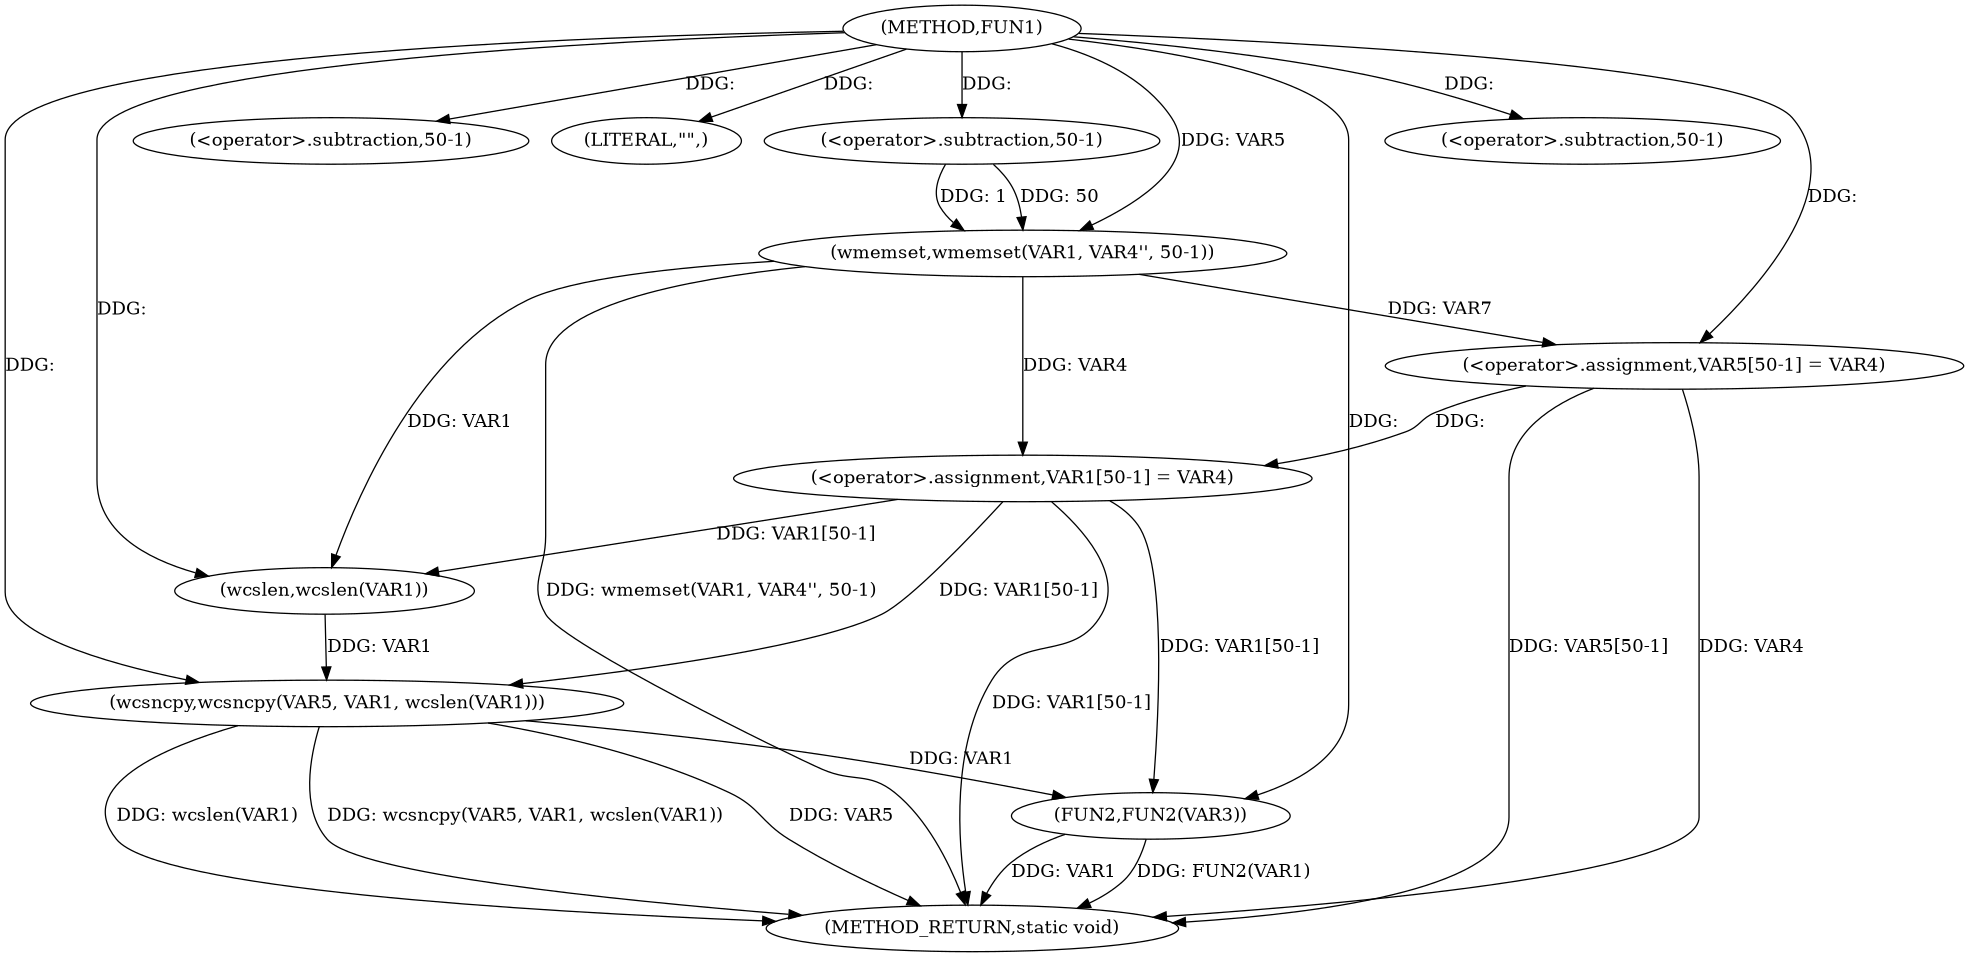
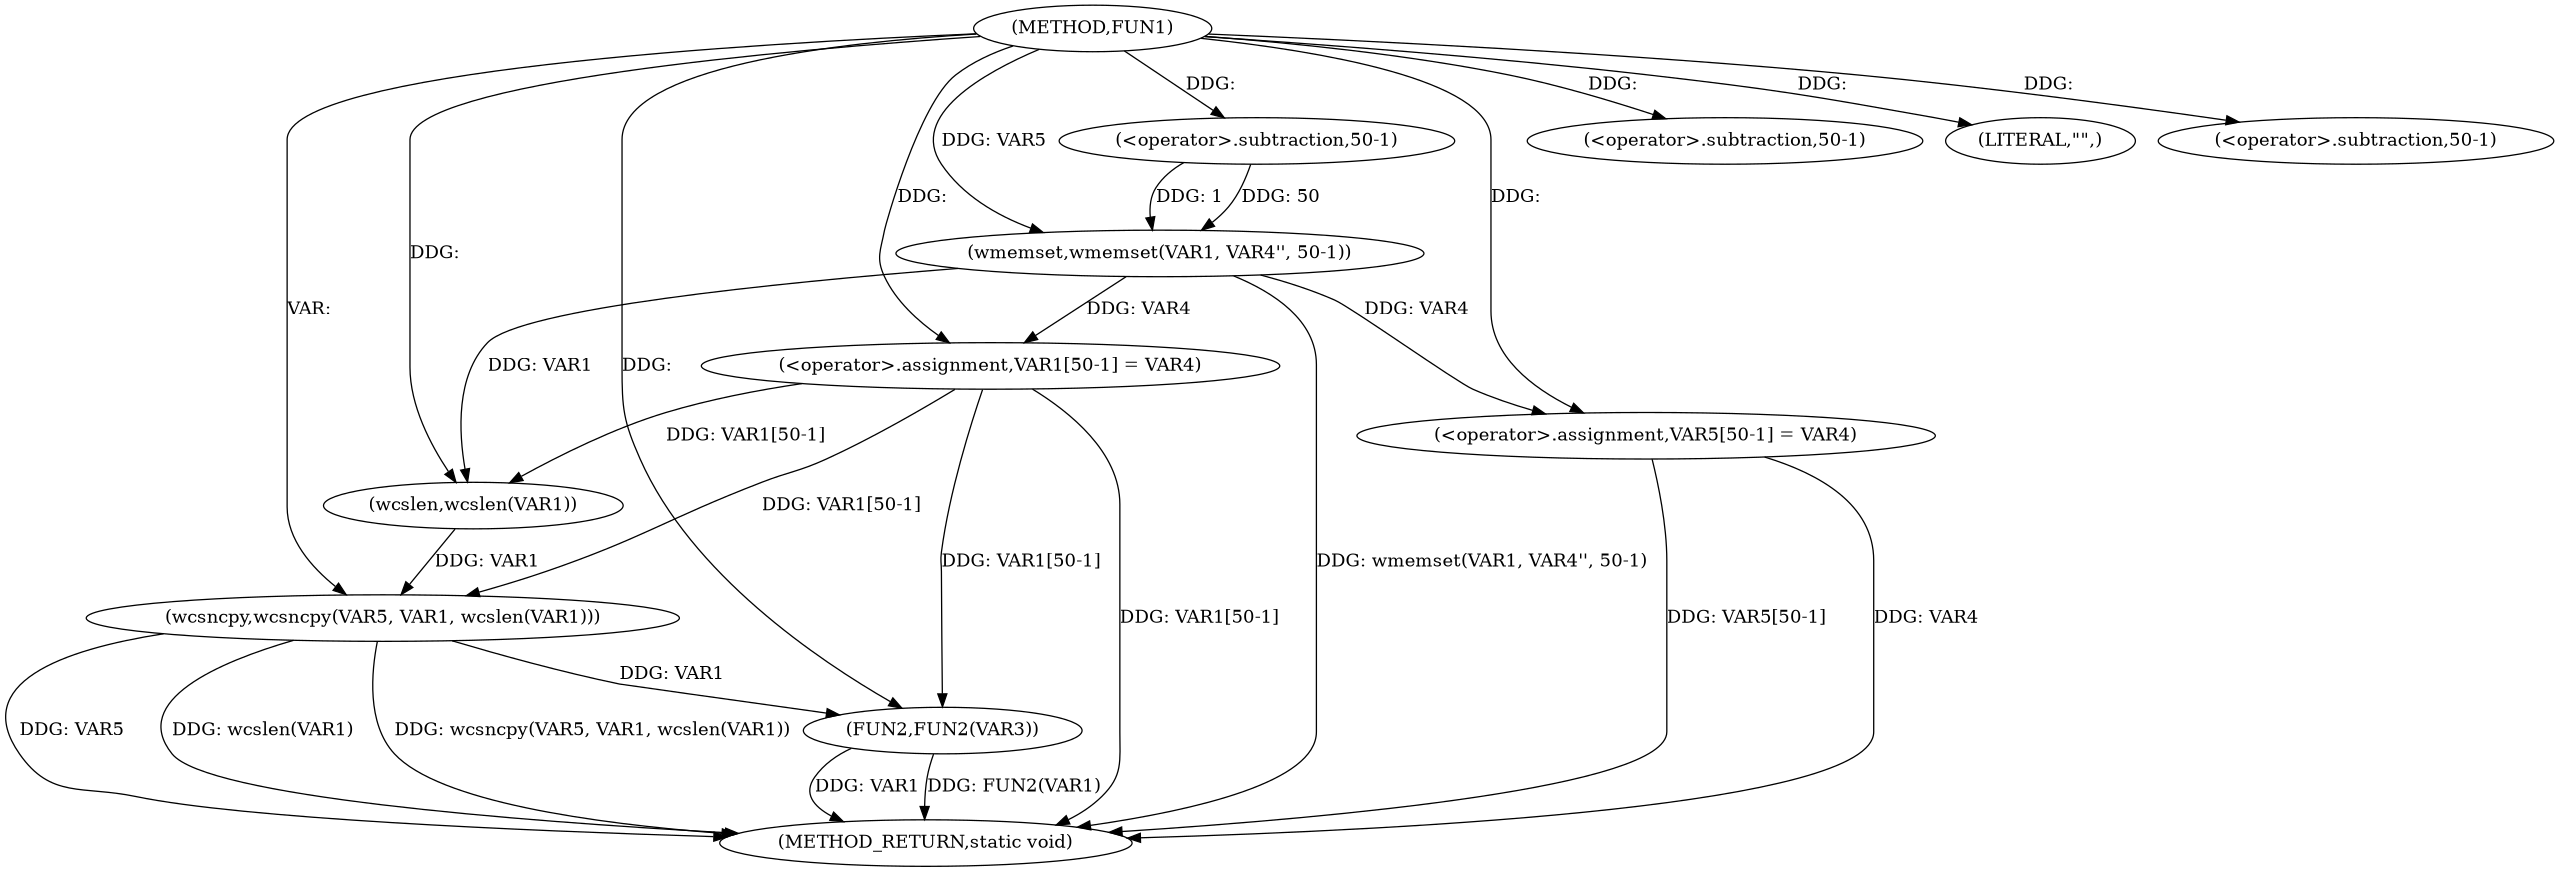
edge "(wmemset,wmemset(VAR1, VAR4'', 50-1))" -> "(<operator>.assignment,VAR5[50-1] = VAR4)": label "DDG: VAR7" -> "DDG: VAR4"
edge "(METHOD,FUN1)" -> "(wcsncpy,wcsncpy(VAR5, VAR1, wcslen(VAR1)))": label "DDG: " -> "VAR: "
edge "(<operator>.assignment,VAR5[50-1] = VAR4)" -> "(<operator>.assignment,VAR1[50-1] = VAR4)": now "(METHOD,FUN1)" -> "(<operator>.assignment,VAR1[50-1] = VAR4)"
